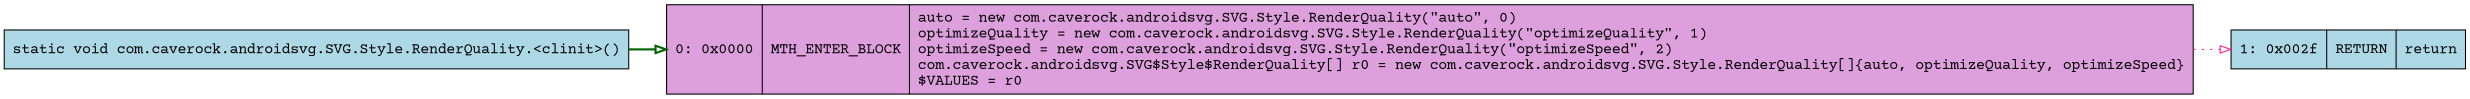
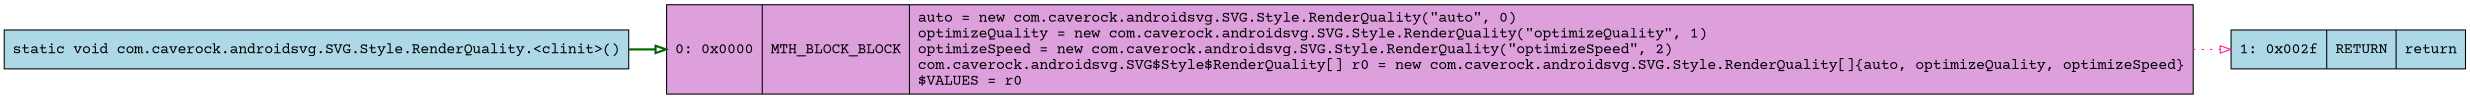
node "0: 0x0000": text "MTH_ENTER_BLOCK" -> "MTH_BLOCK_BLOCK"
